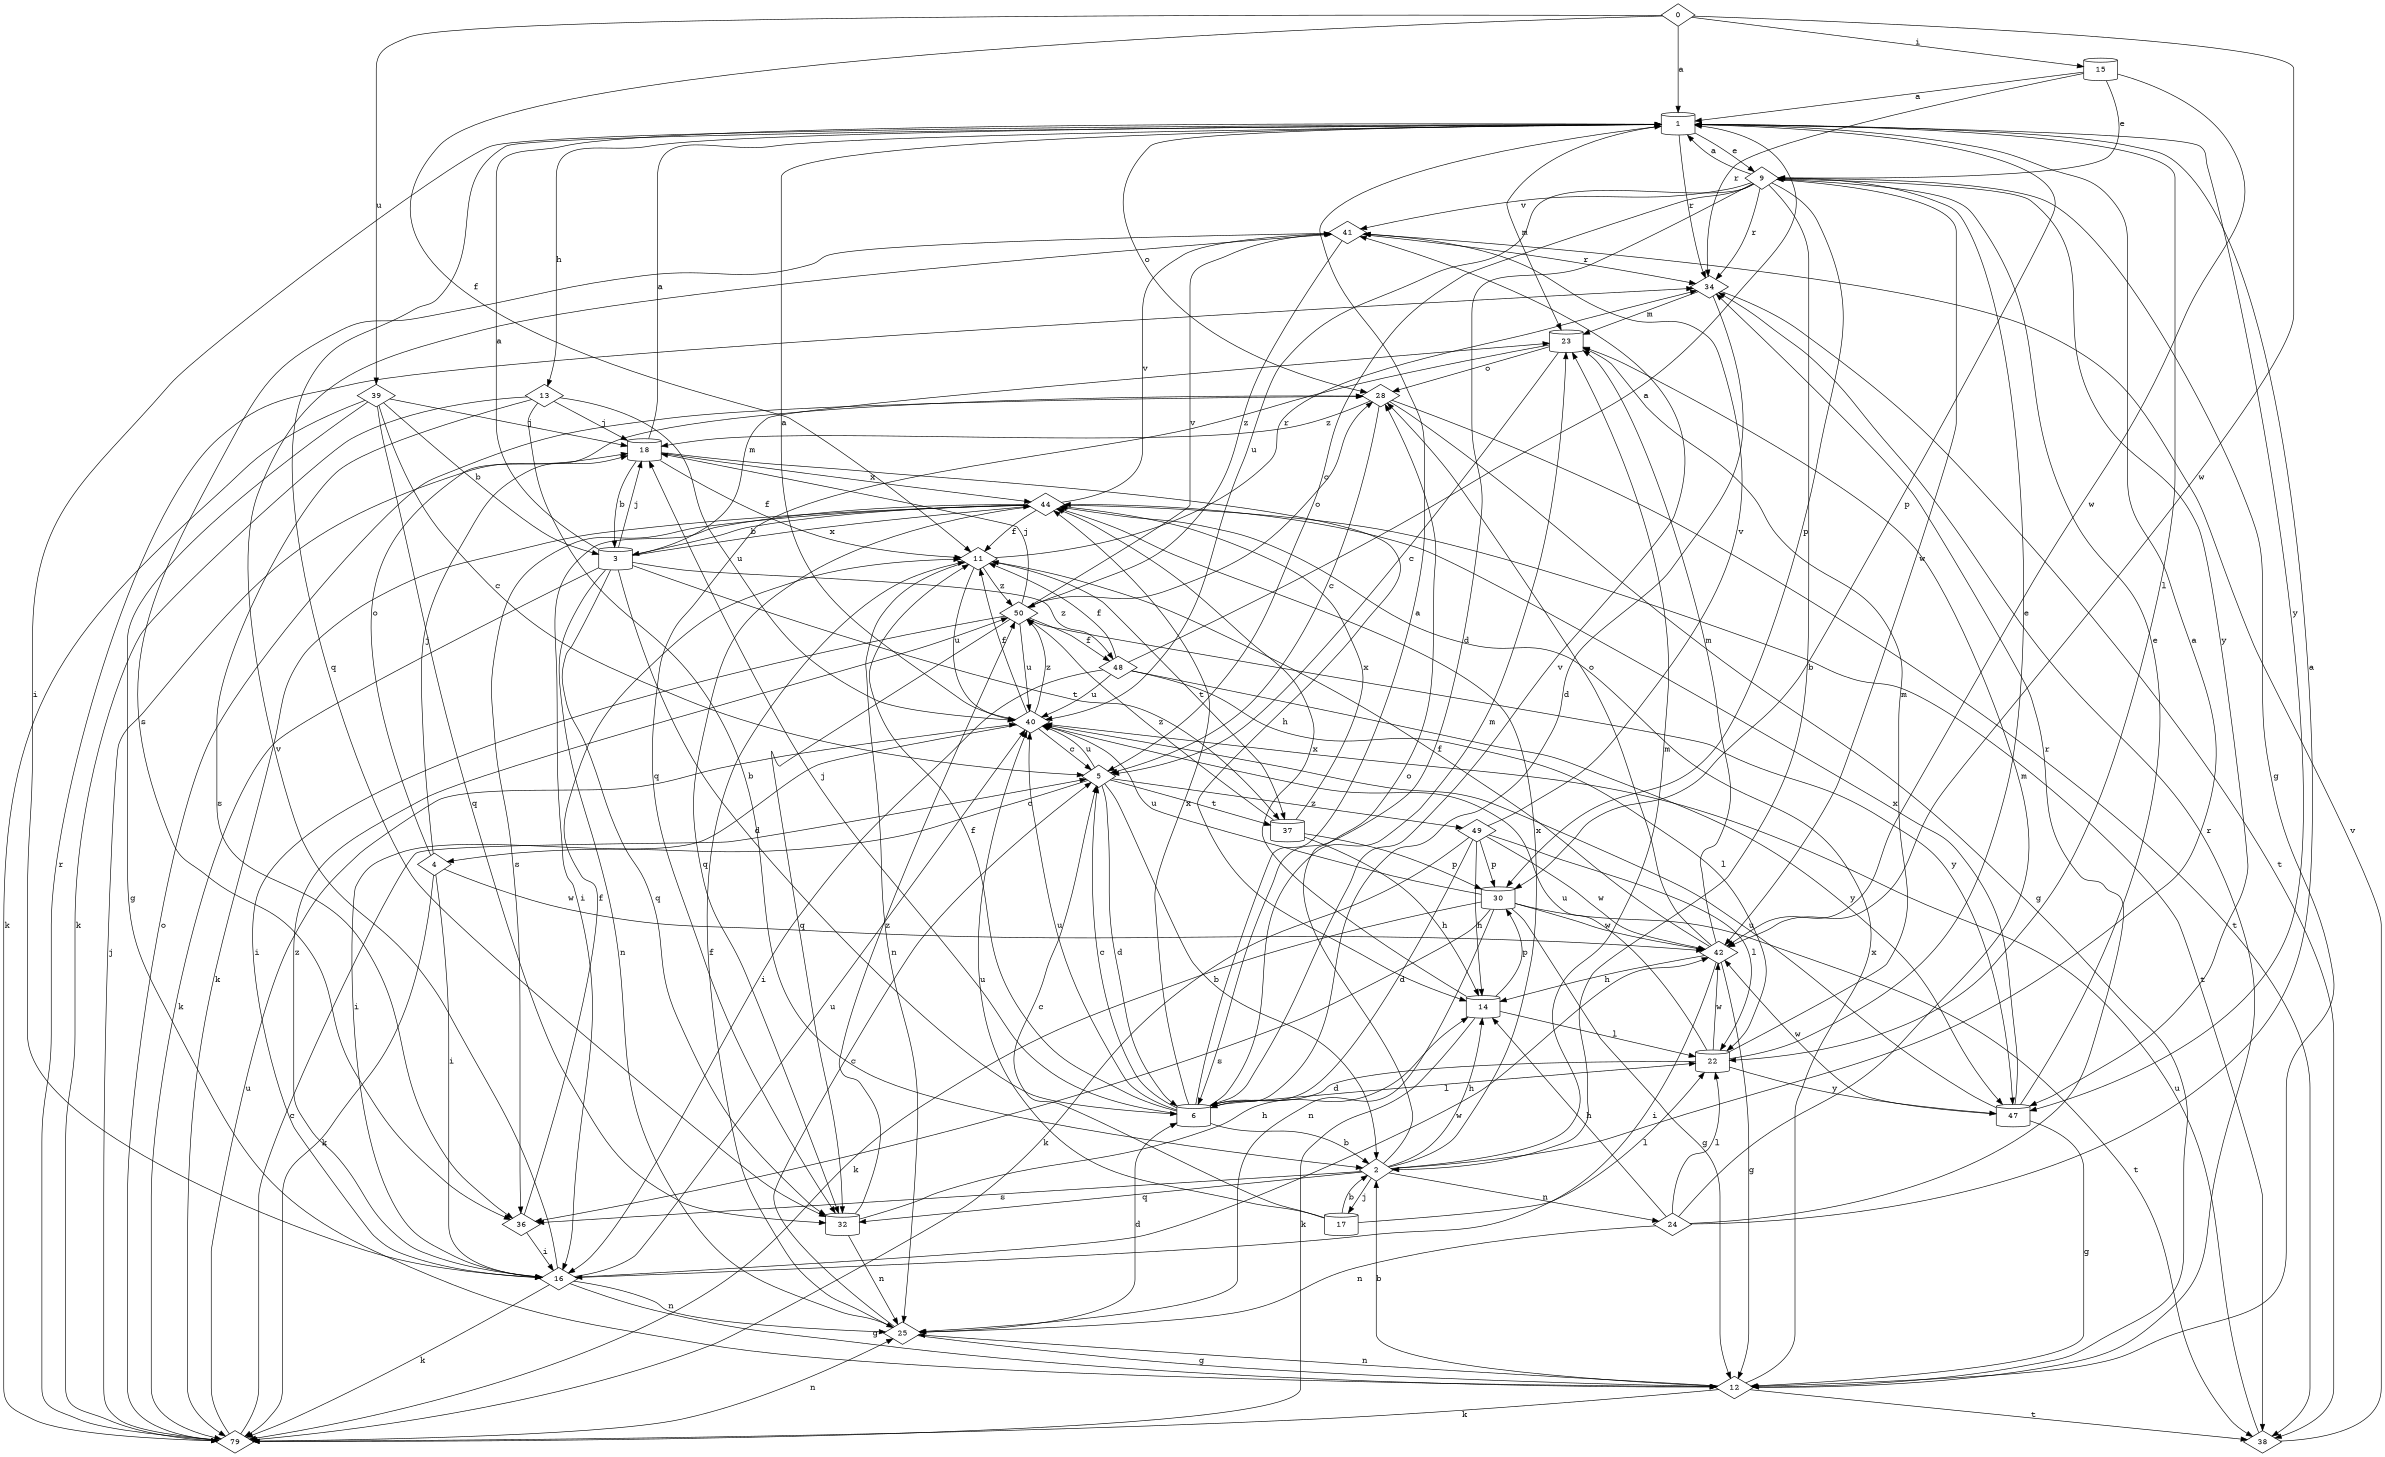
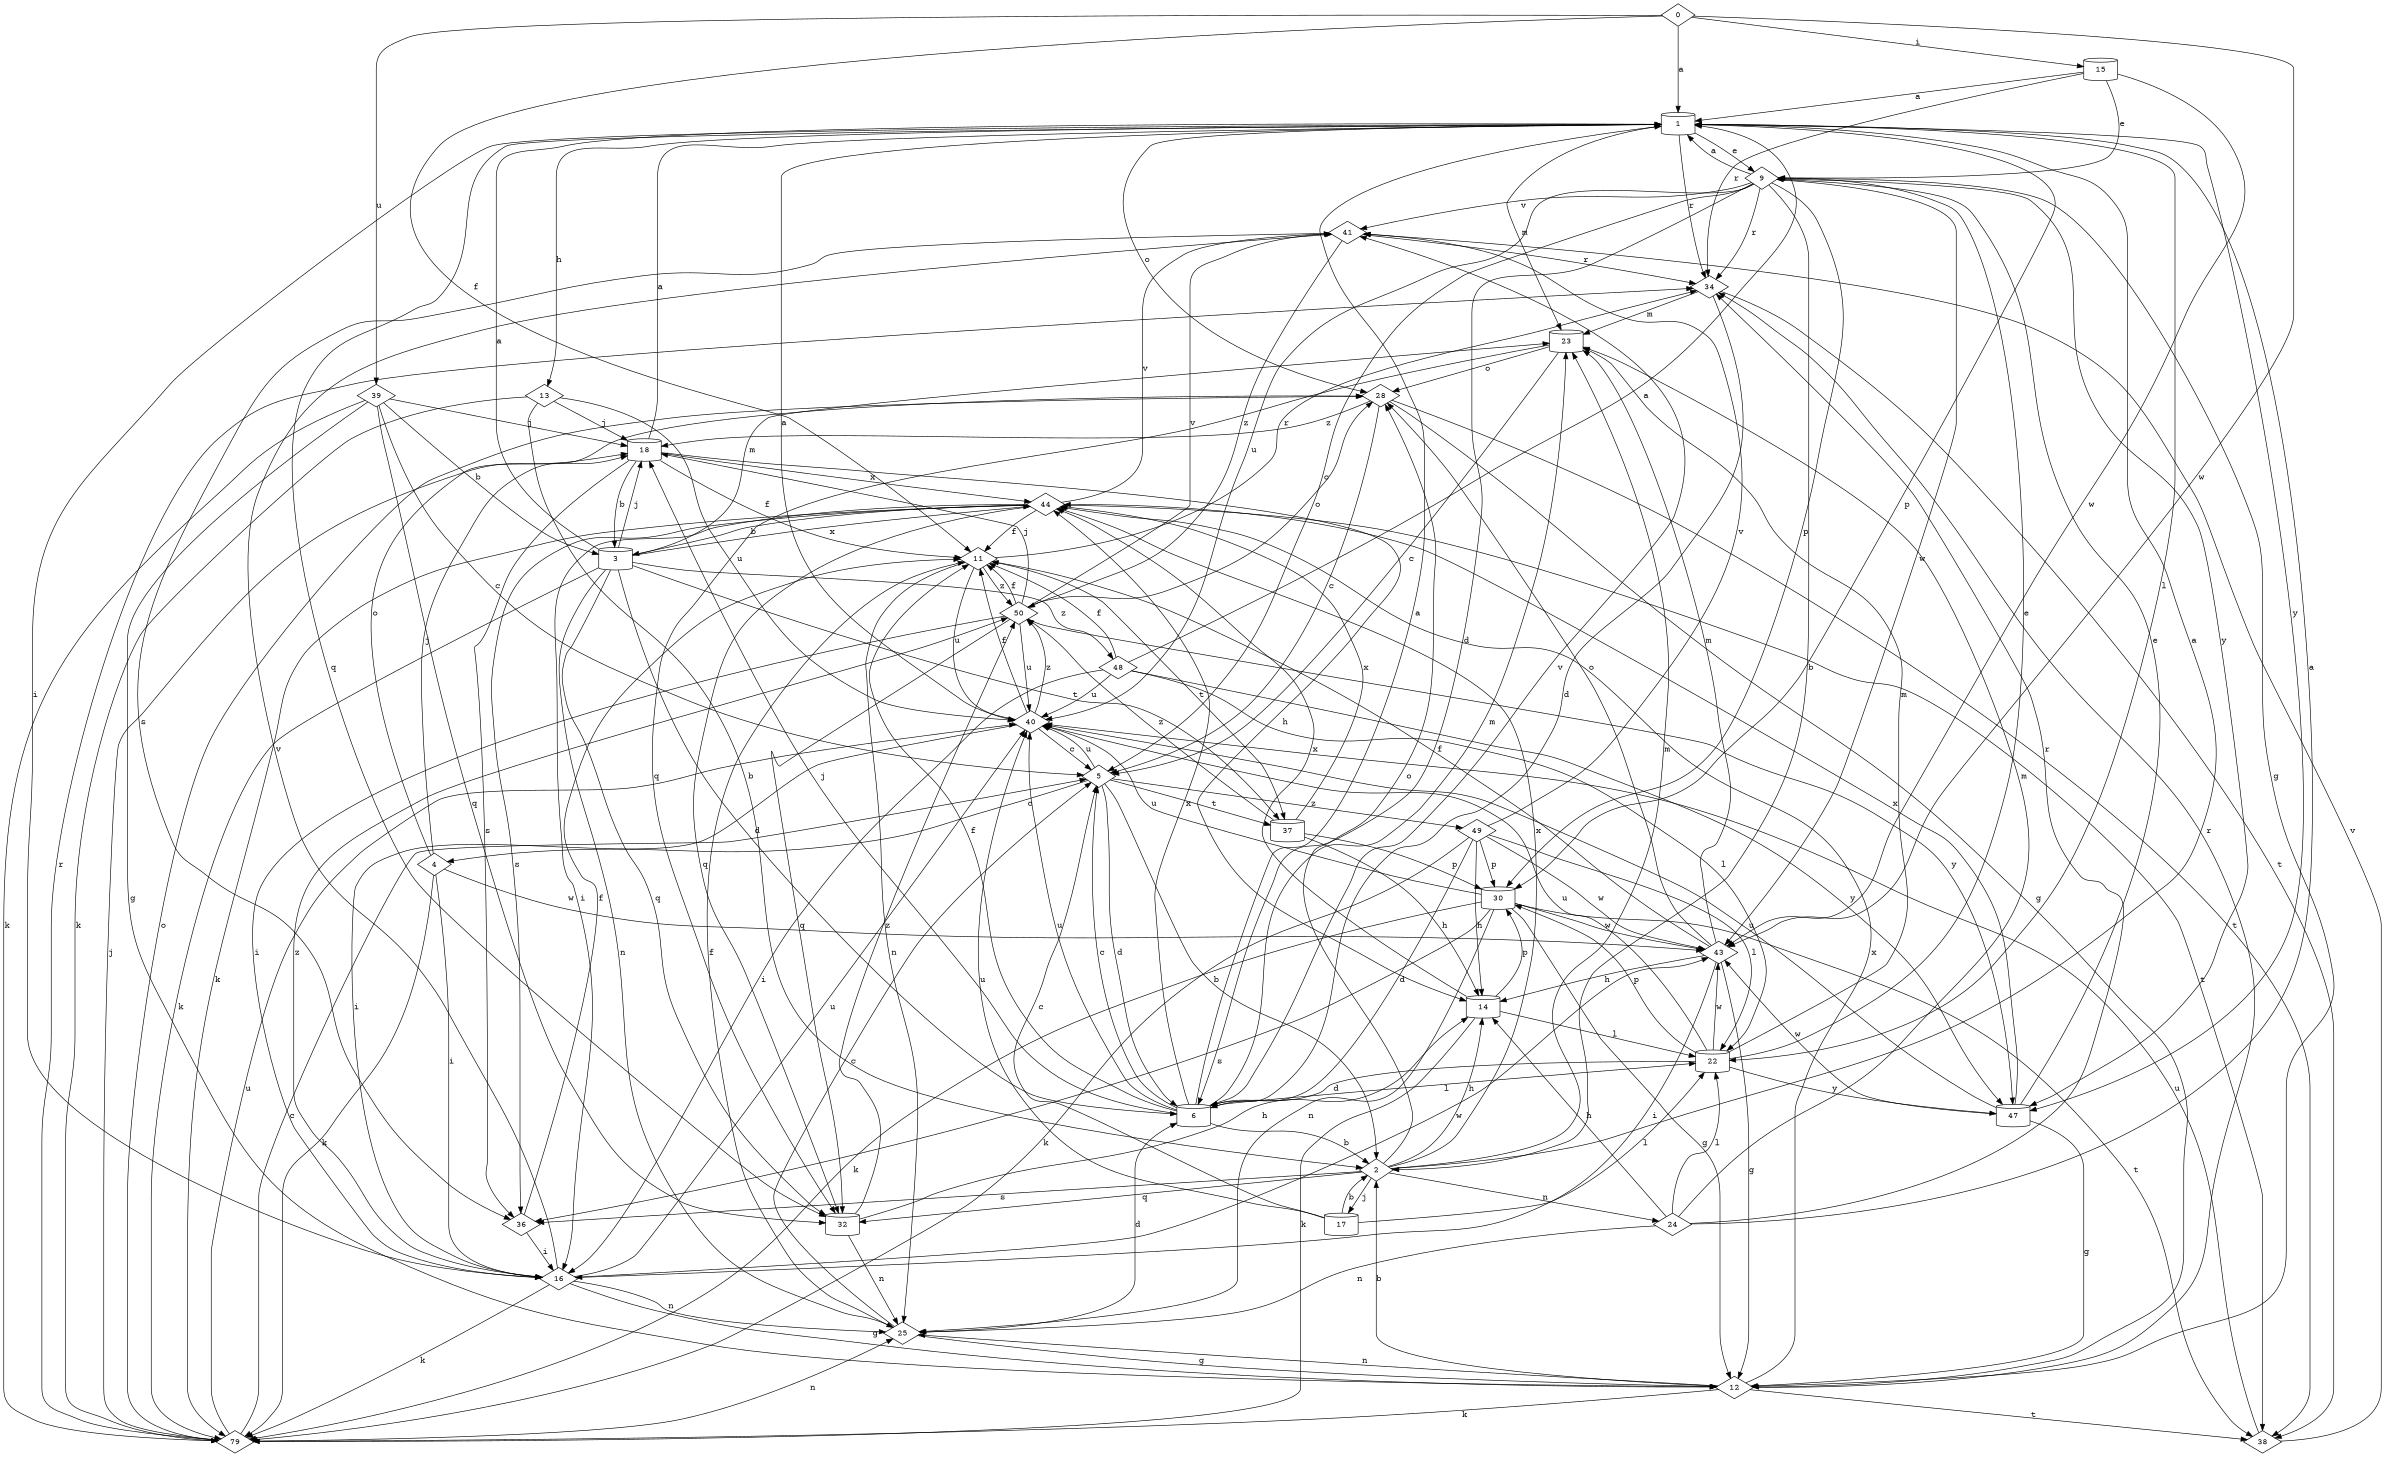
edge "50" -> "48": now "50" -> "11"
edge "13" -> "36": now "18" -> "36"
node "42": label "42" -> "43"
edge "22" -> "30": added, label "p"
